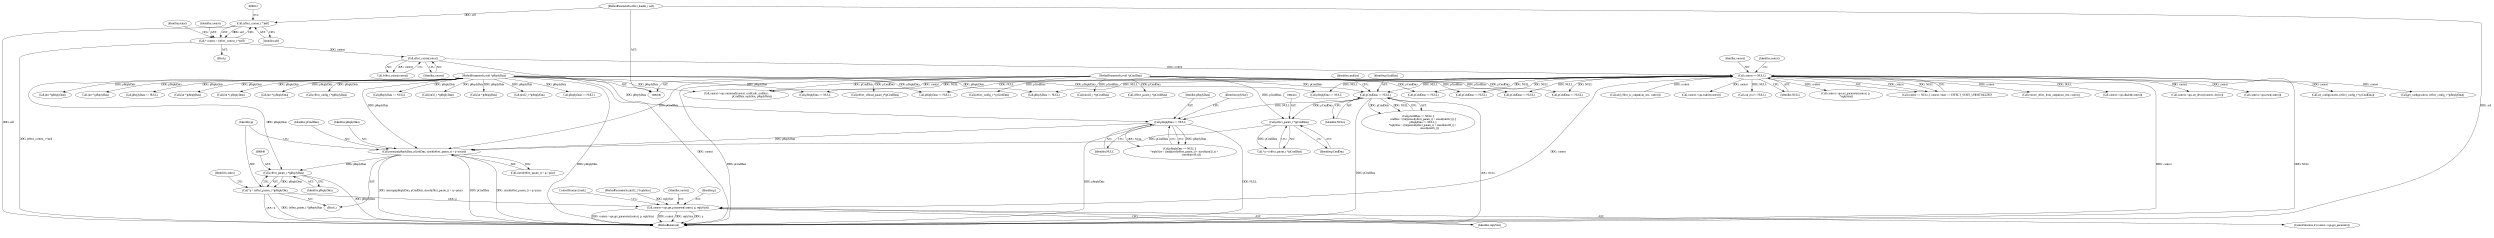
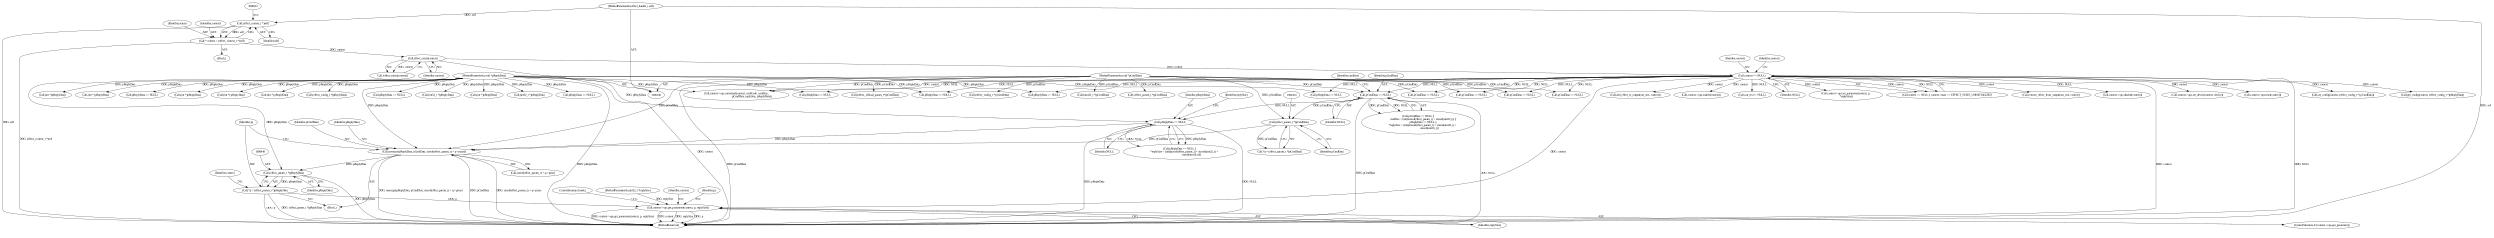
edge "(Identifier,status)" -> "(Call,* context = (effect_context_t *)self)": label "CFG: " -> "AST: "
edge "(Call,add_effect_to_output(out_ctxt, context))" -> "(Call,context == NULL)": reversed
